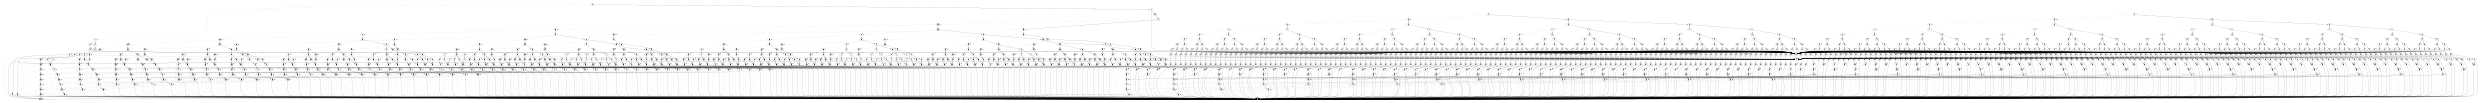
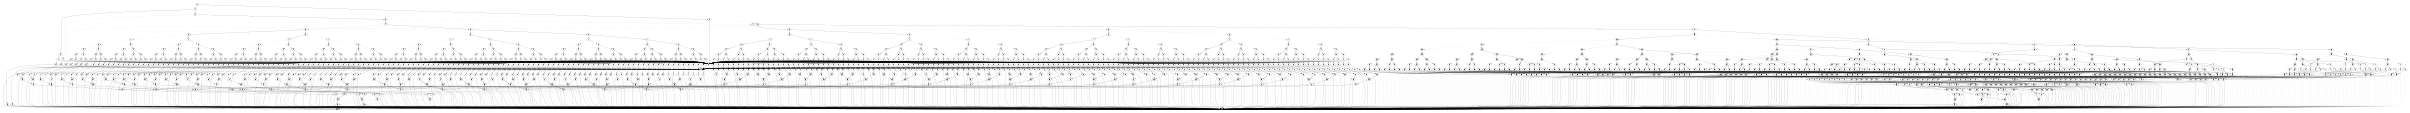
node "3": added
